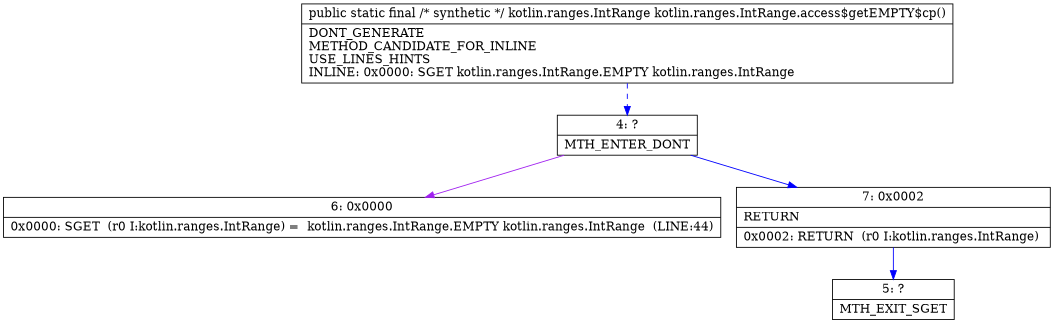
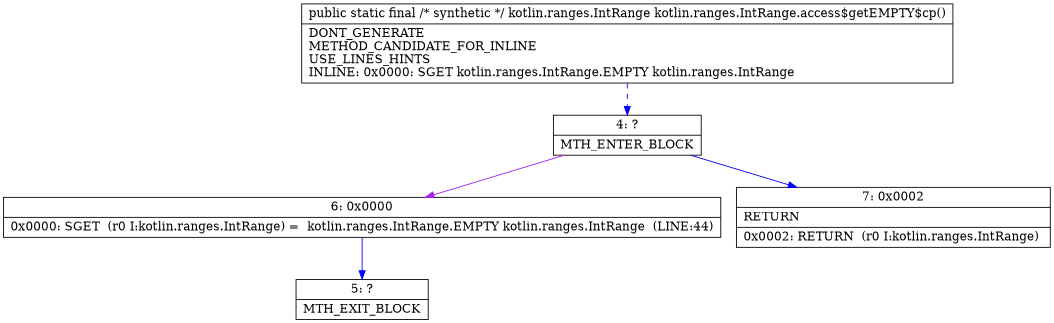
node "4: ?": text "MTH_ENTER_DONT" -> "MTH_ENTER_BLOCK"
edge "7: 0x0002" -> "5: ?": now "6: 0x0000" -> "5: ?"
node "5: ?": text "MTH_EXIT_SGET" -> "MTH_EXIT_BLOCK"
